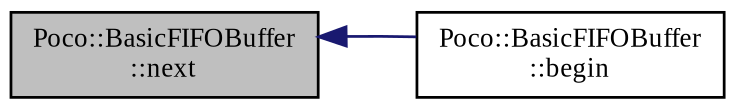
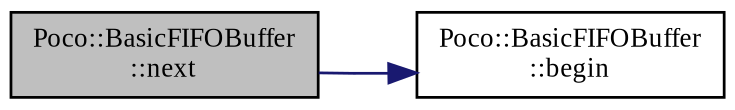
edge "Poco::BasicFIFOBuffer ::begin" -> "Poco::BasicFIFOBuffer ::next": reversed
